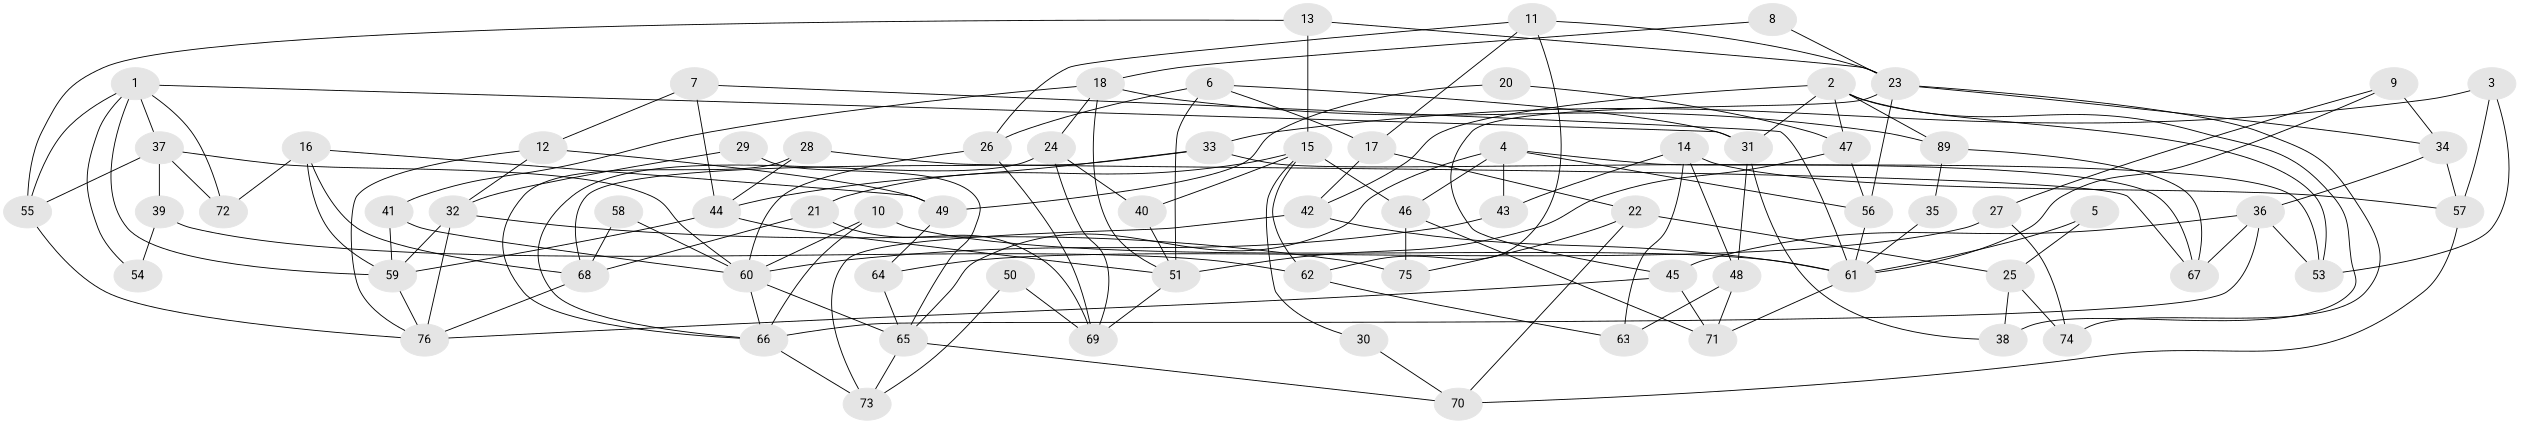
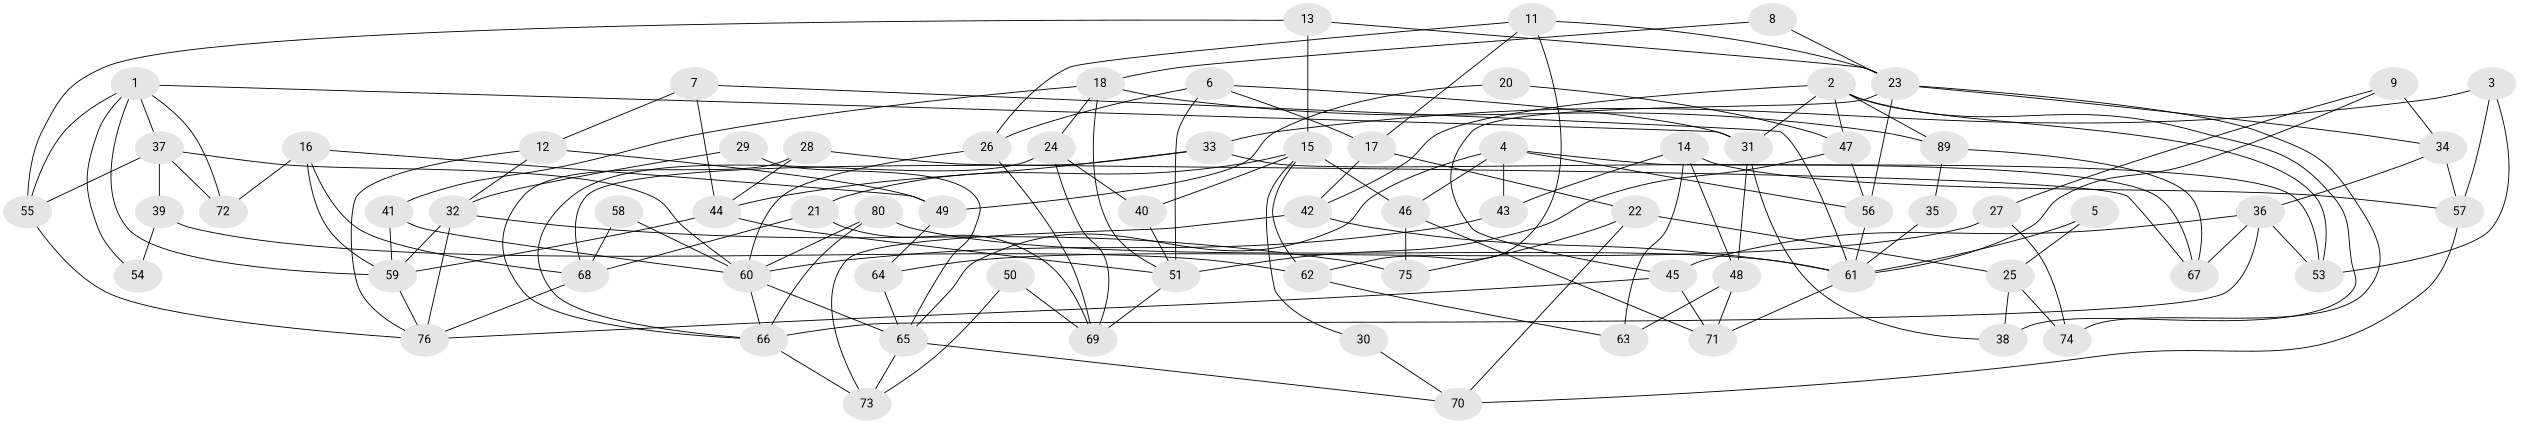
node "10": label "10" -> "80"
